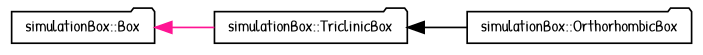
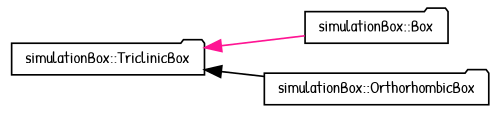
edge "simulationBox::TriclinicBox" -> "simulationBox::Box": reversed
